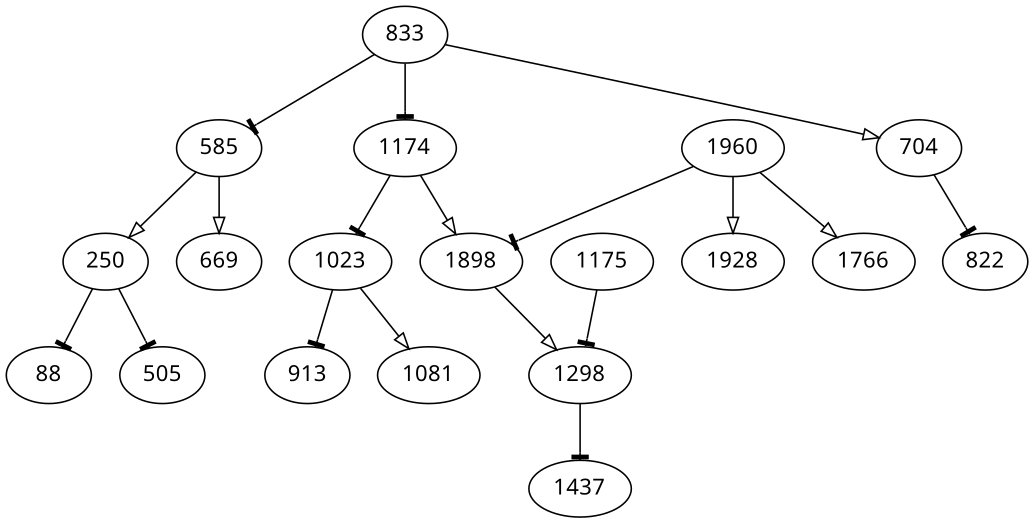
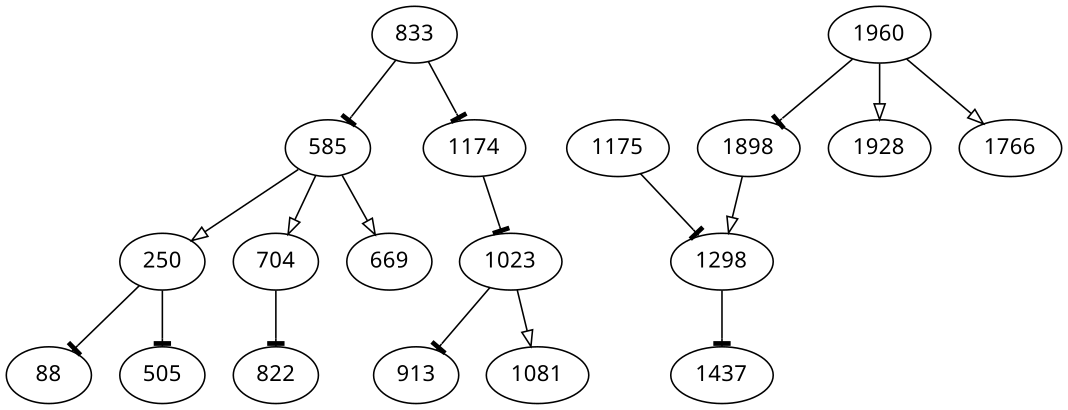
edge "833" -> "704": now "585" -> "704"
edge "1174" -> "1898": removed
